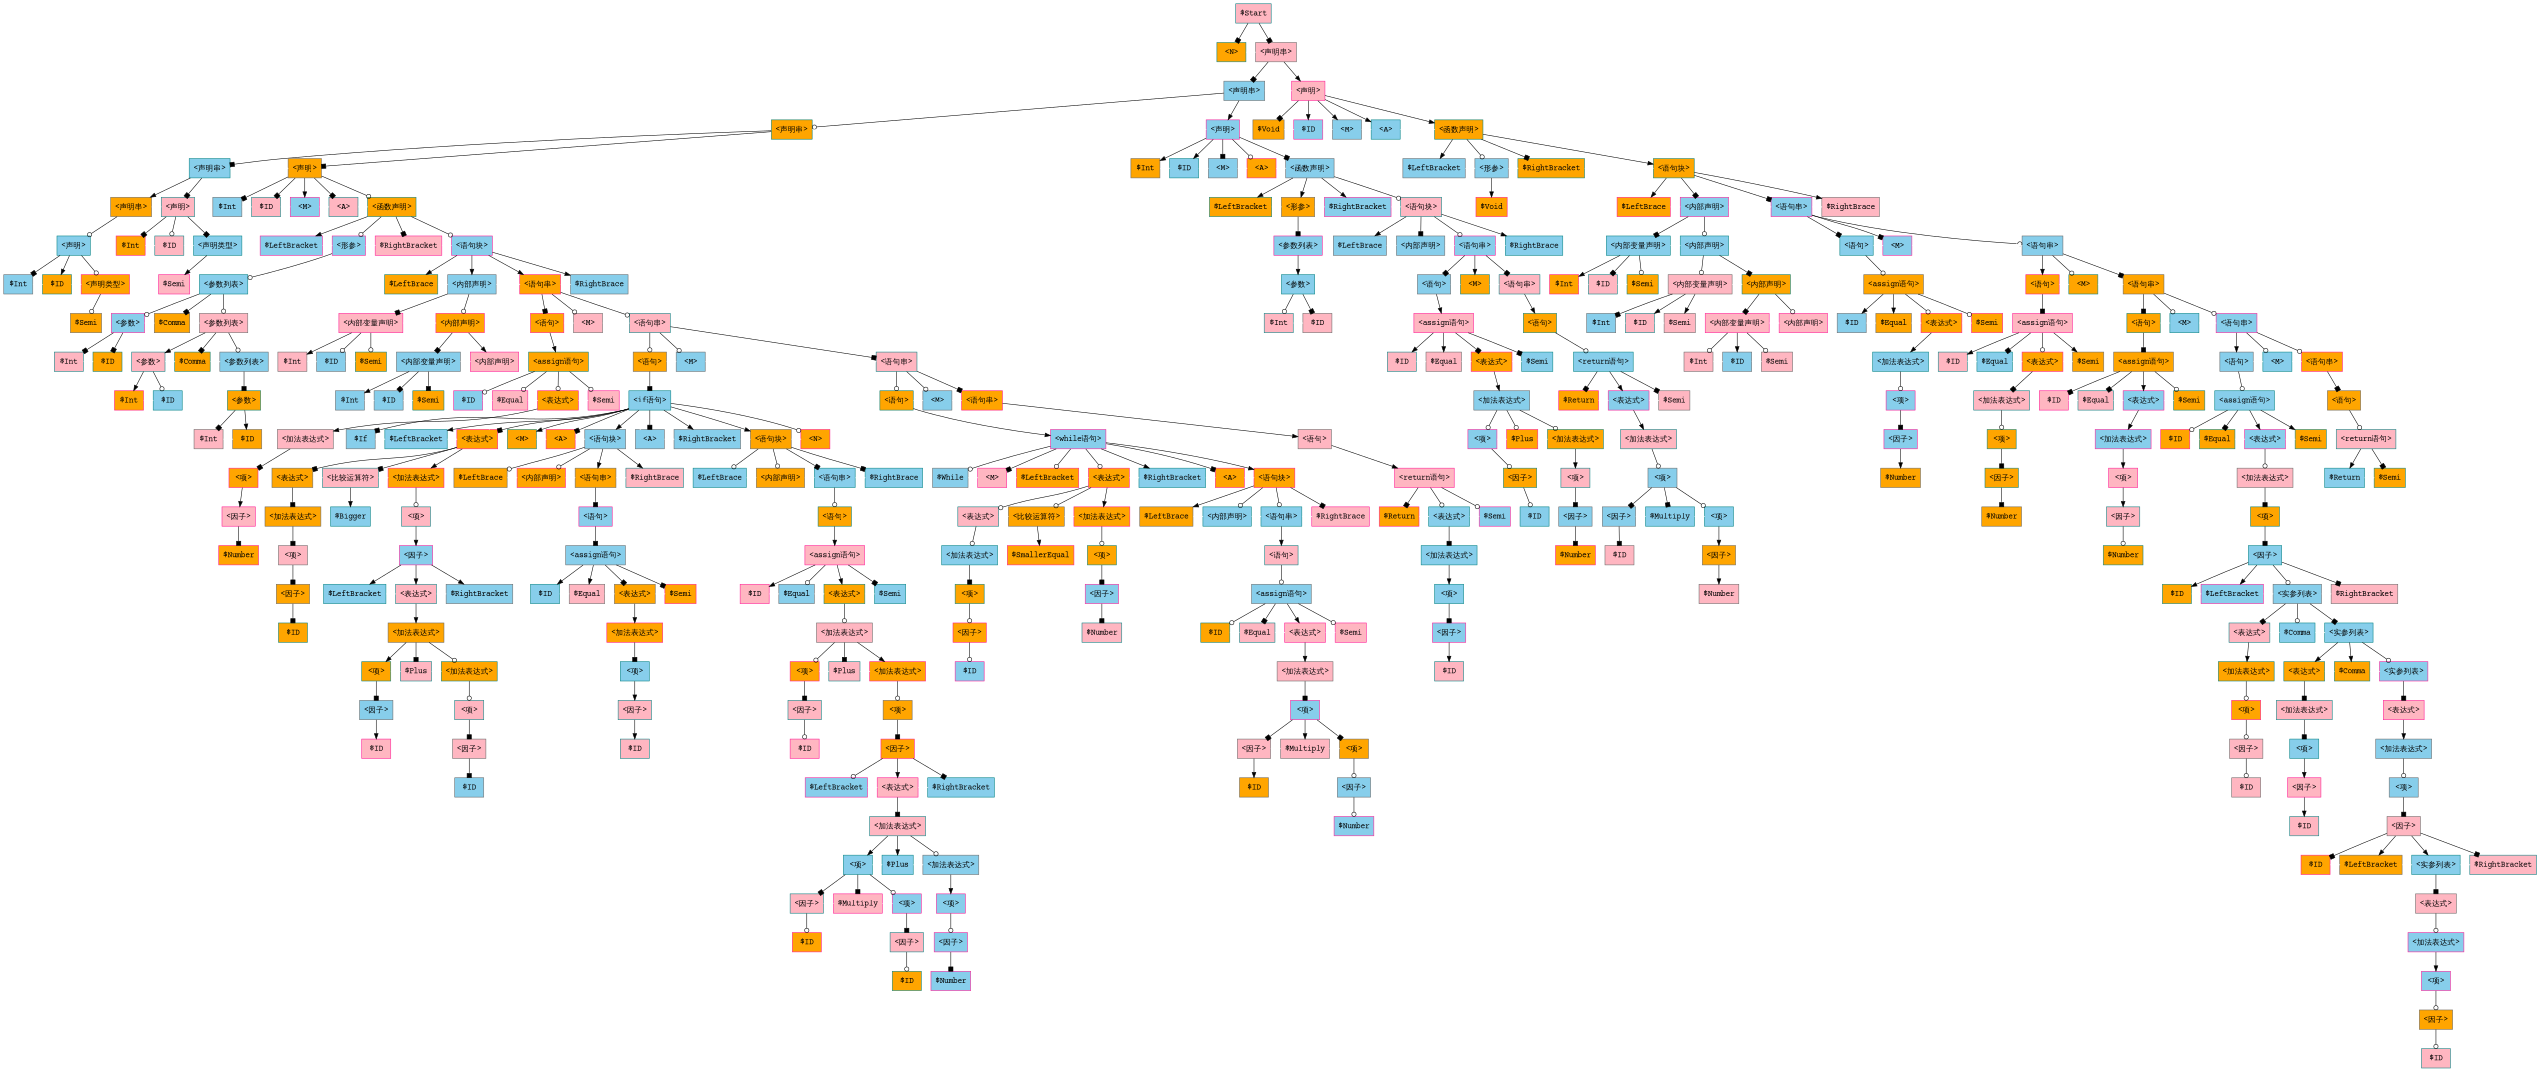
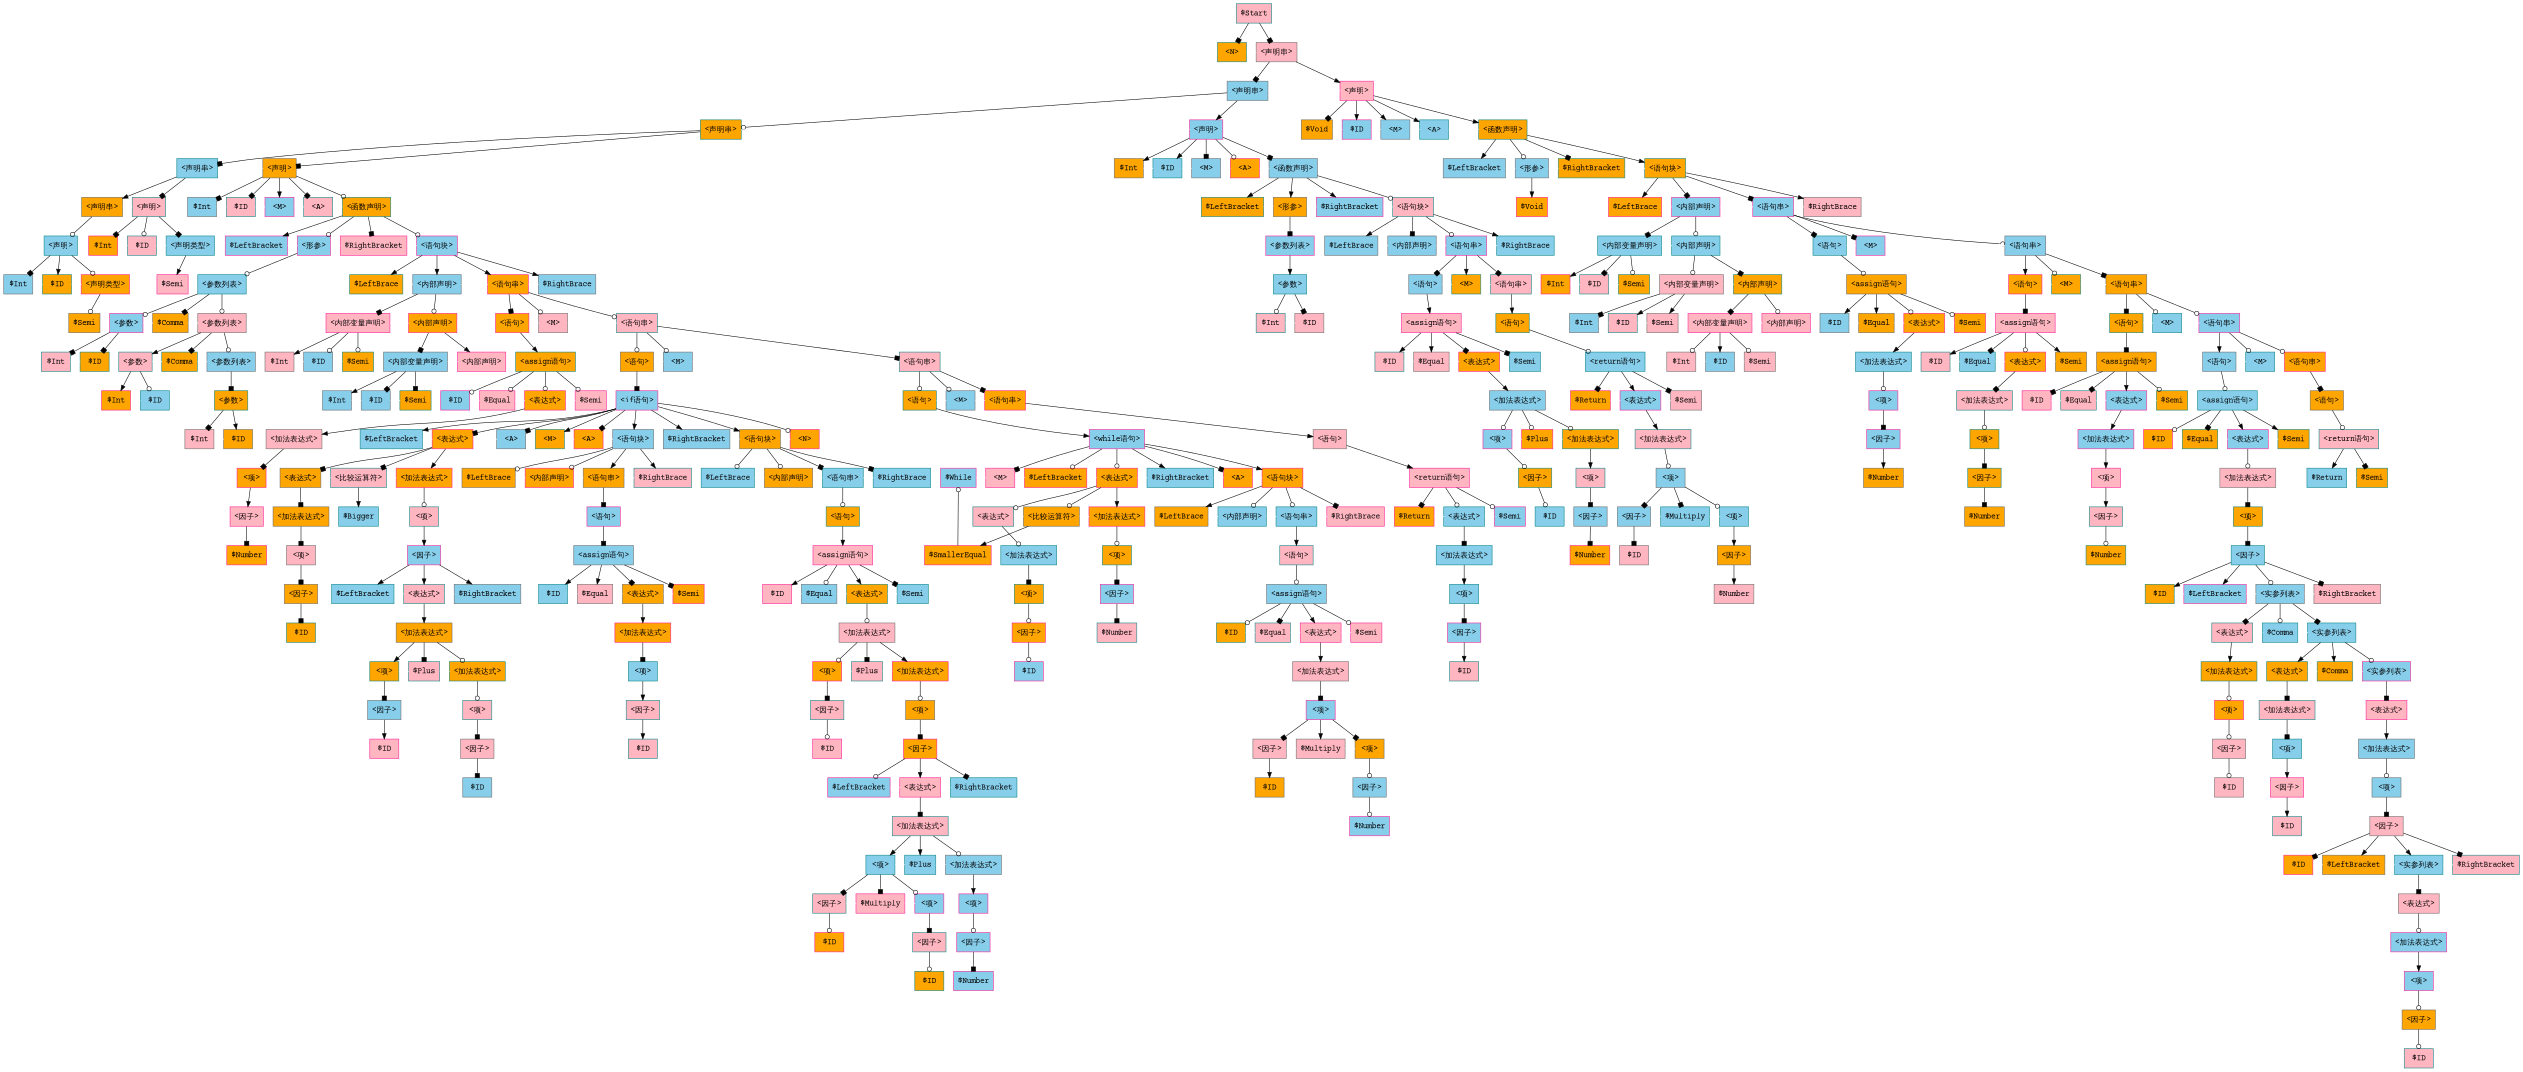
node "<if语句>": color teal -> deeppink
node "$If": removed
edge "<while语句>" -> "$While": now "$SmallerEqual" -> "$While"
node "$While": color gray40 -> deeppink
